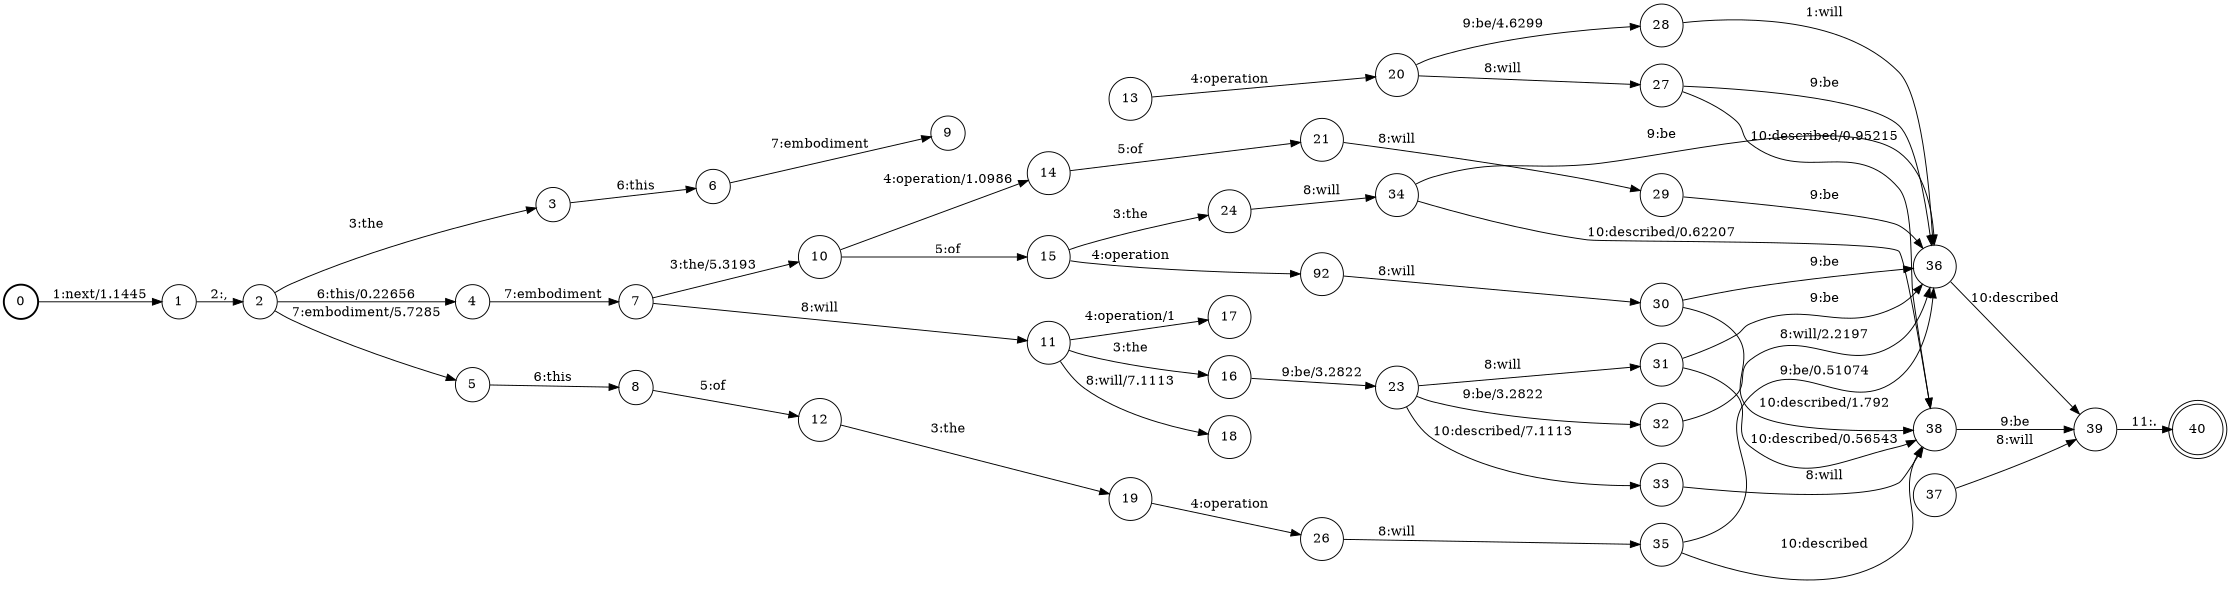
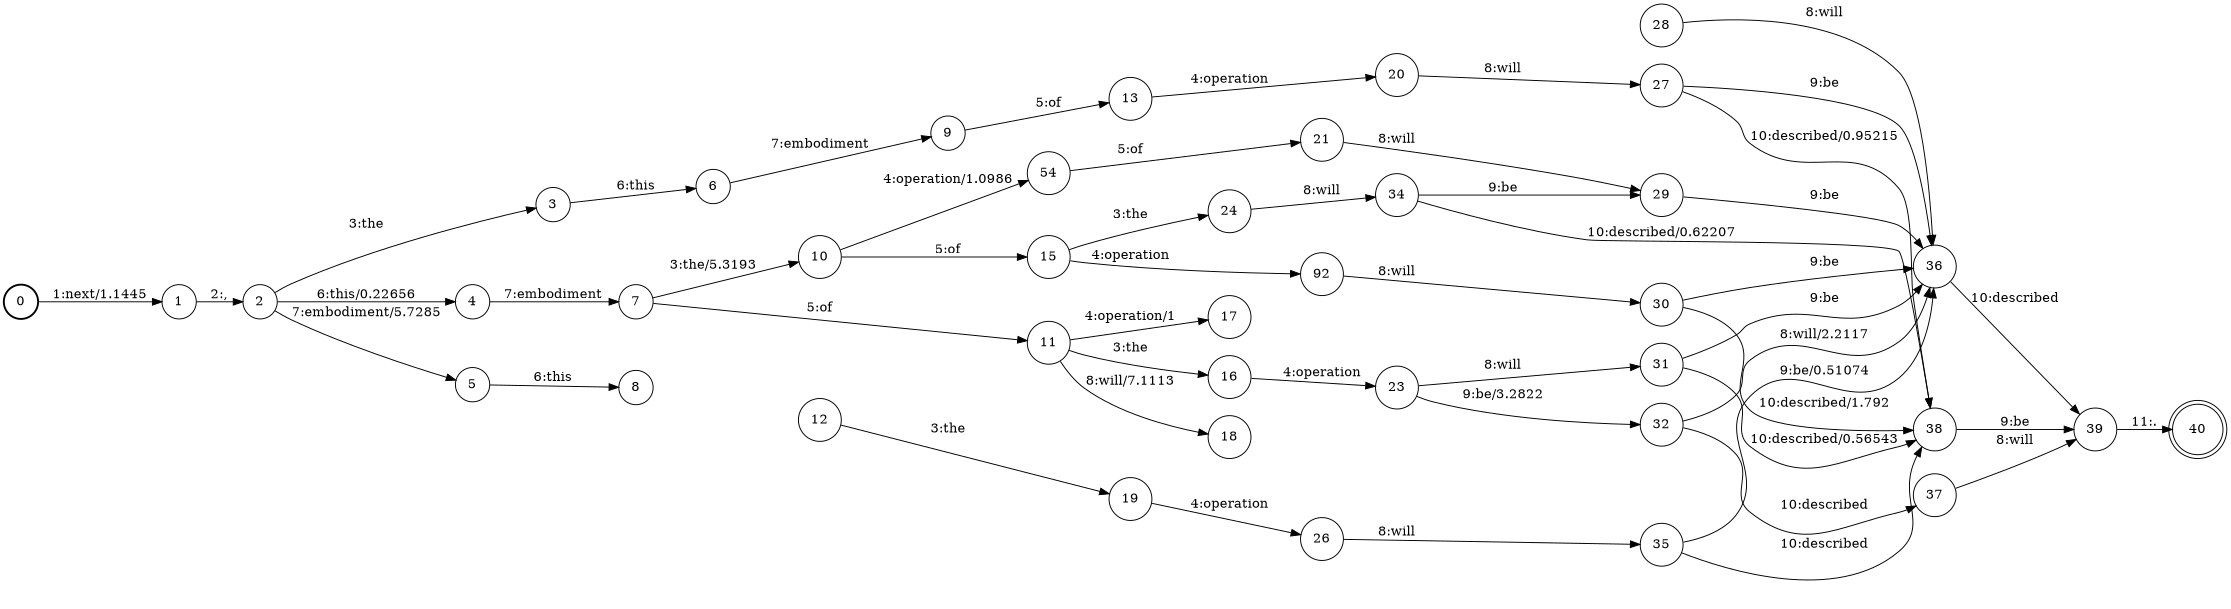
edge "28" -> "36": label "1:will" -> "8:will"
edge "20" -> "28": removed, label "9:be/4.6299"
edge "9" -> "13": added, label "5:of"
edge "34" -> "36": now "34" -> "29"
node "14": label "14" -> "54"
edge "7" -> "11": label "8:will" -> "5:of"
edge "32" -> "36": label "8:will/2.2197" -> "8:will/2.2117"
edge "16" -> "23": label "9:be/3.2822" -> "4:operation"
edge "8" -> "12": removed, label "5:of"
node "33": removed
edge "32" -> "37": added, label "10:described"
